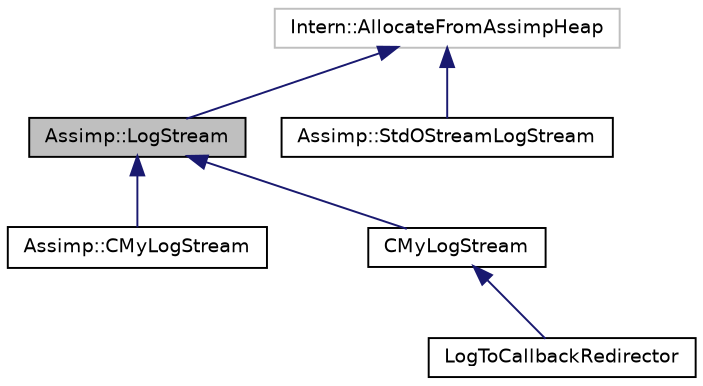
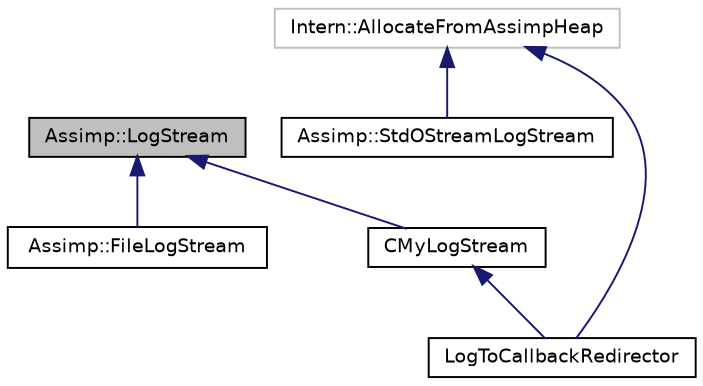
edge "Assimp::LogStream" -> "Intern::AllocateFromAssimpHeap": now "LogToCallbackRedirector" -> "Intern::AllocateFromAssimpHeap"
node "Assimp::CMyLogStream": label "Assimp::CMyLogStream" -> "Assimp::FileLogStream"
